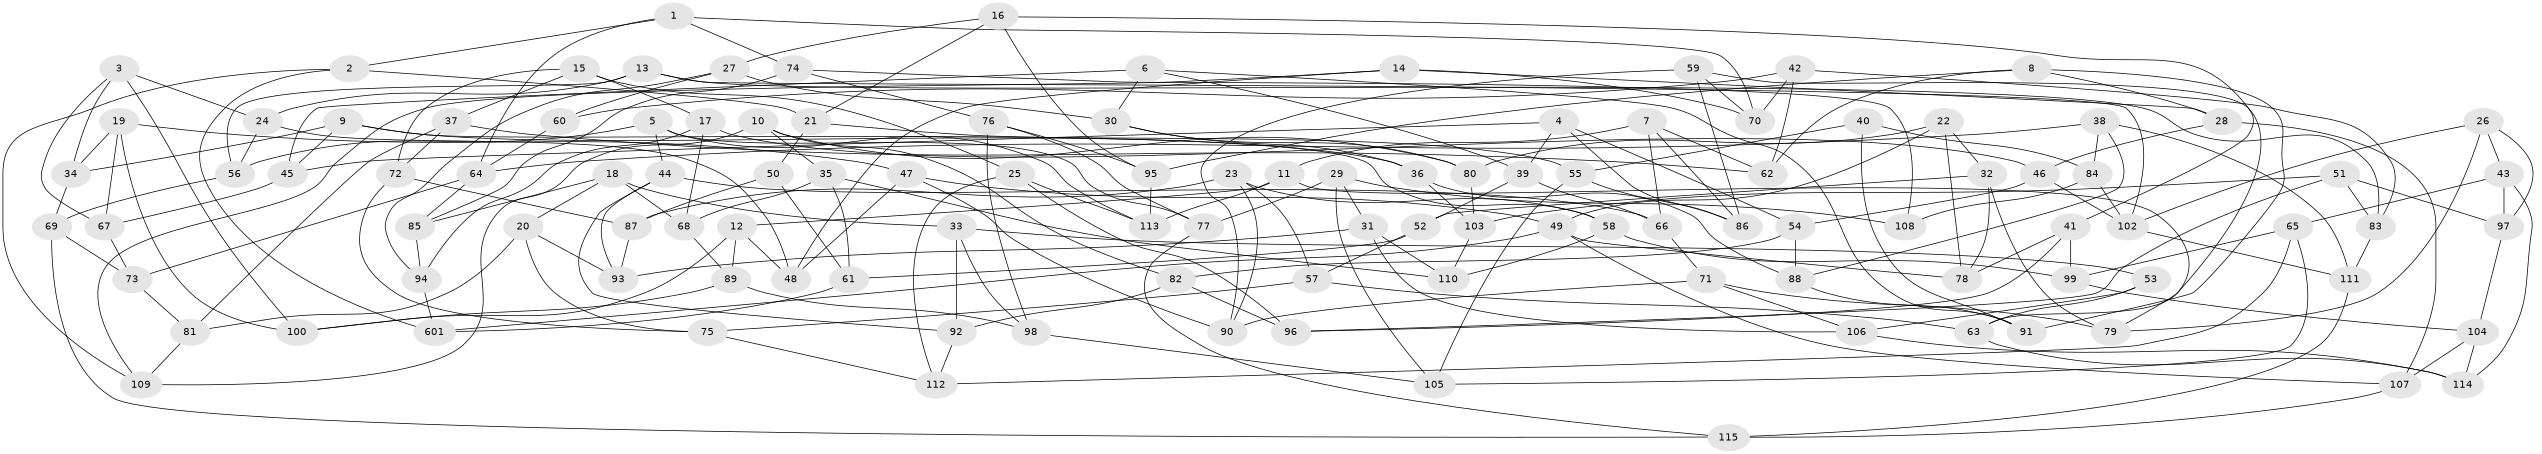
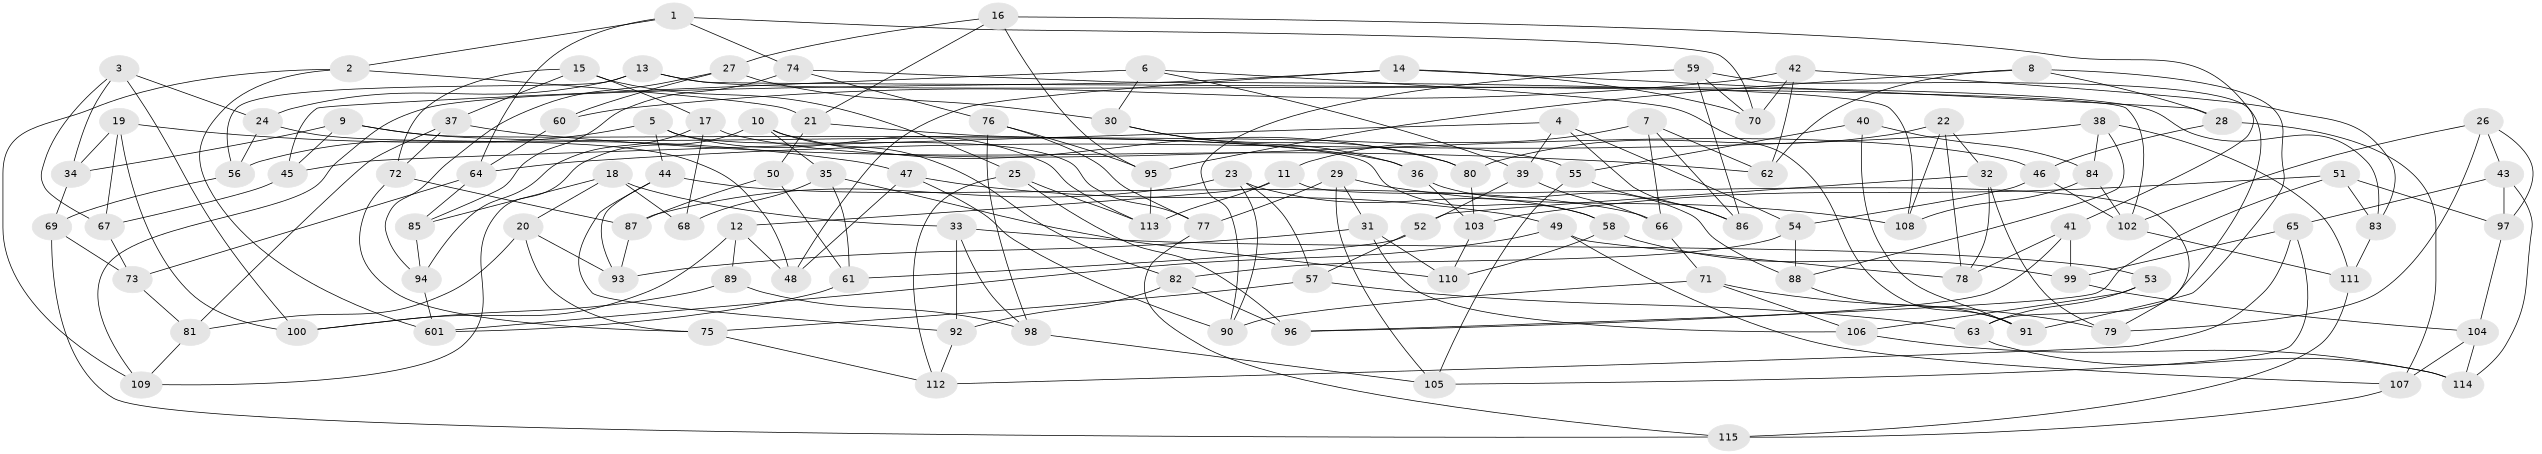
edge "22" -- "49": now "22" -- "108"
edge "68" -- "89": removed
